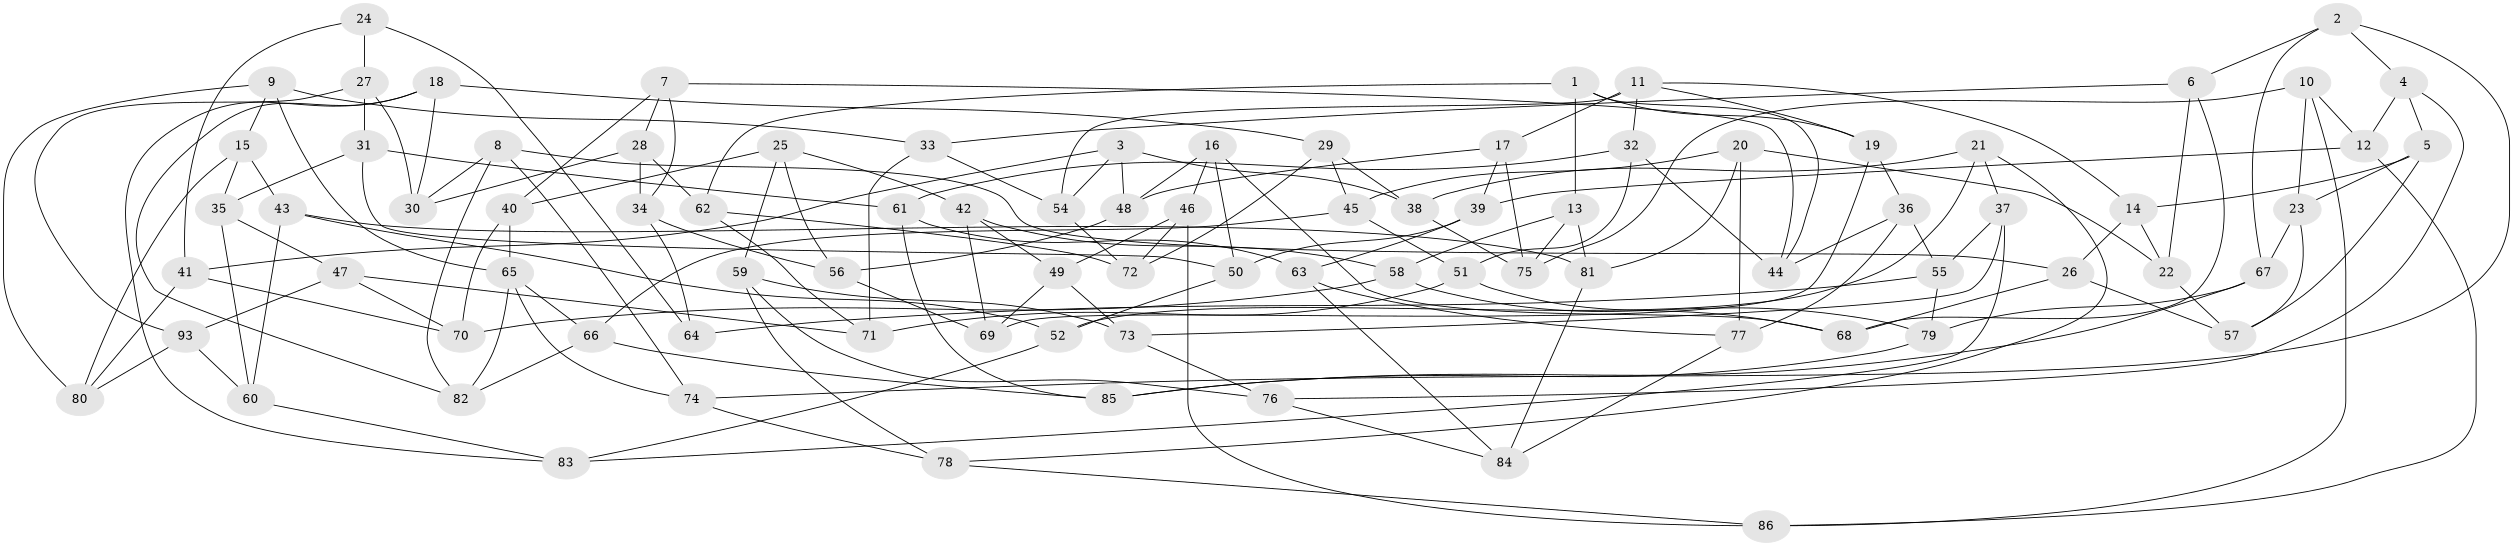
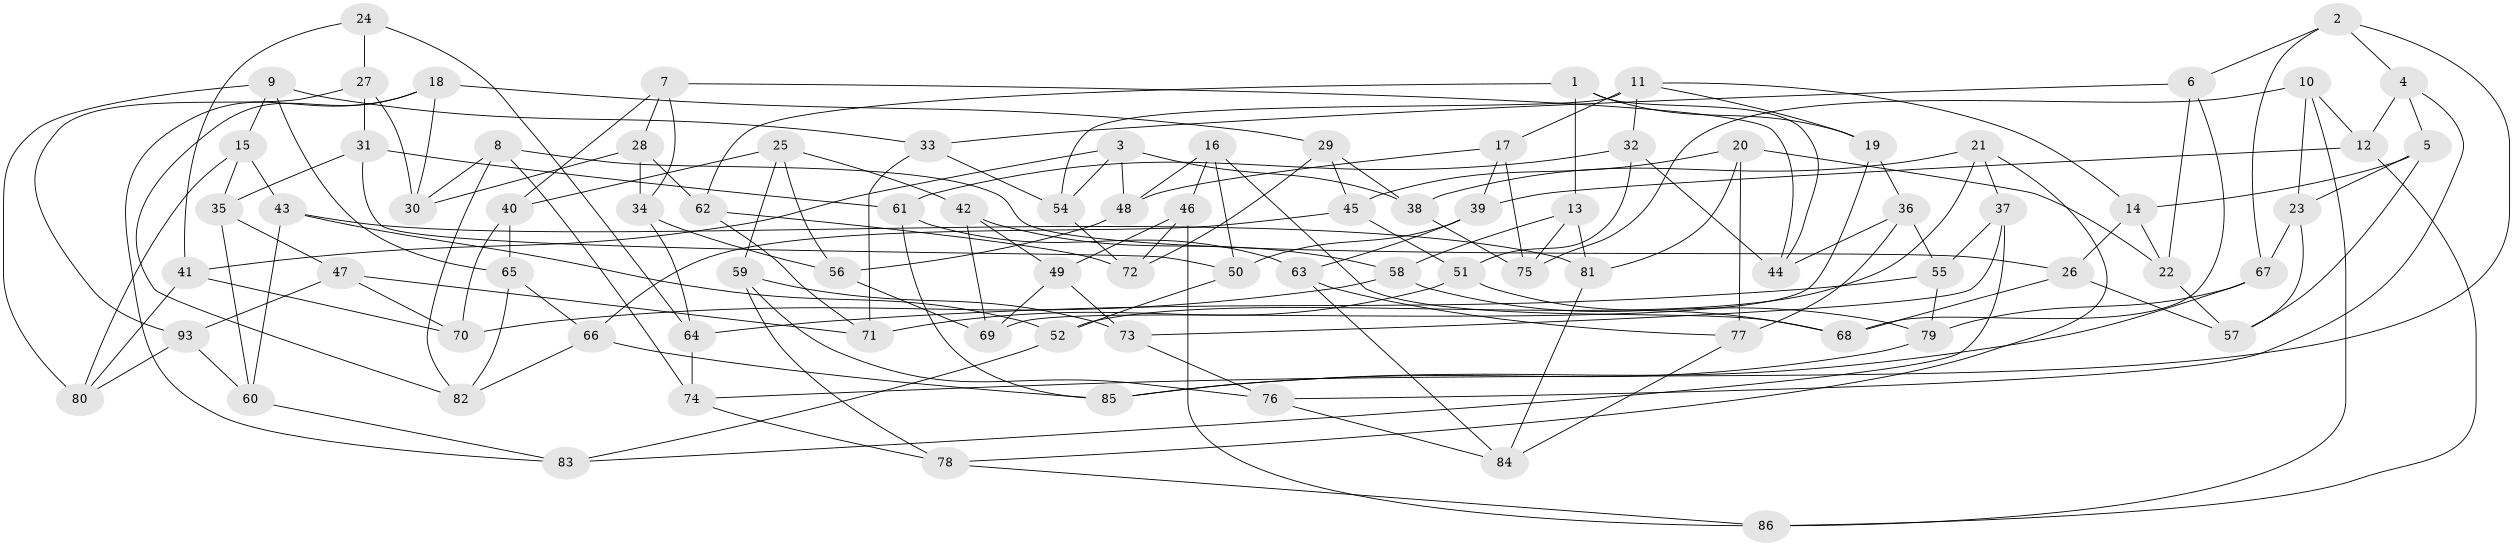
edge "65" -- "74": now "64" -- "74"
